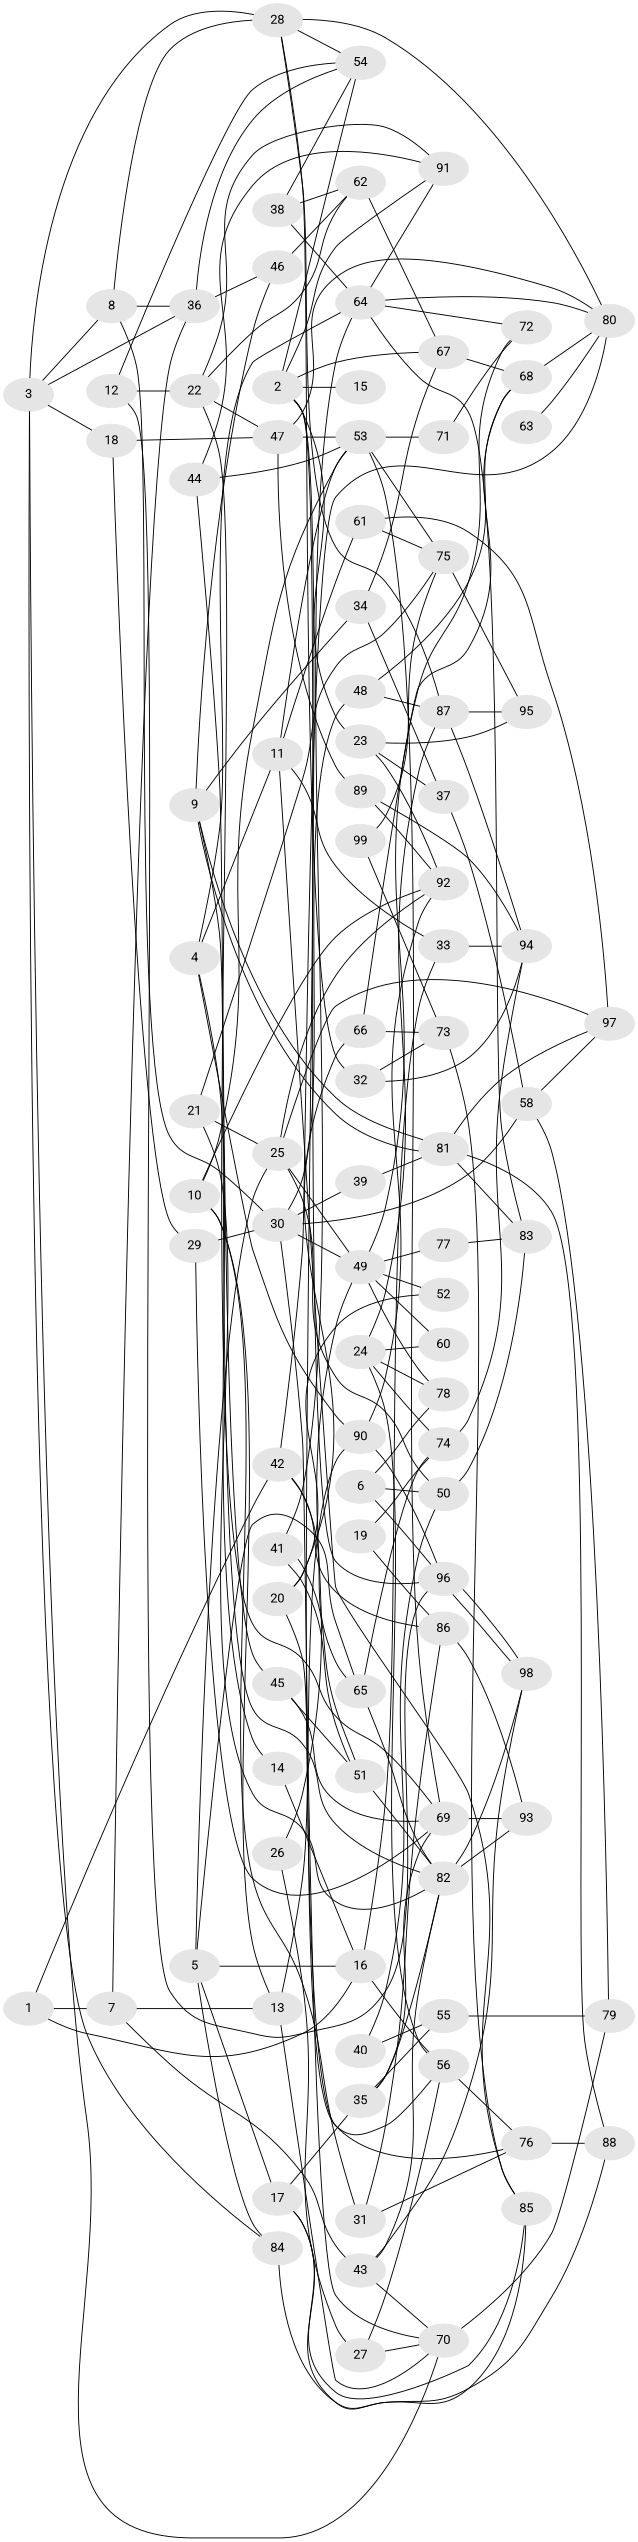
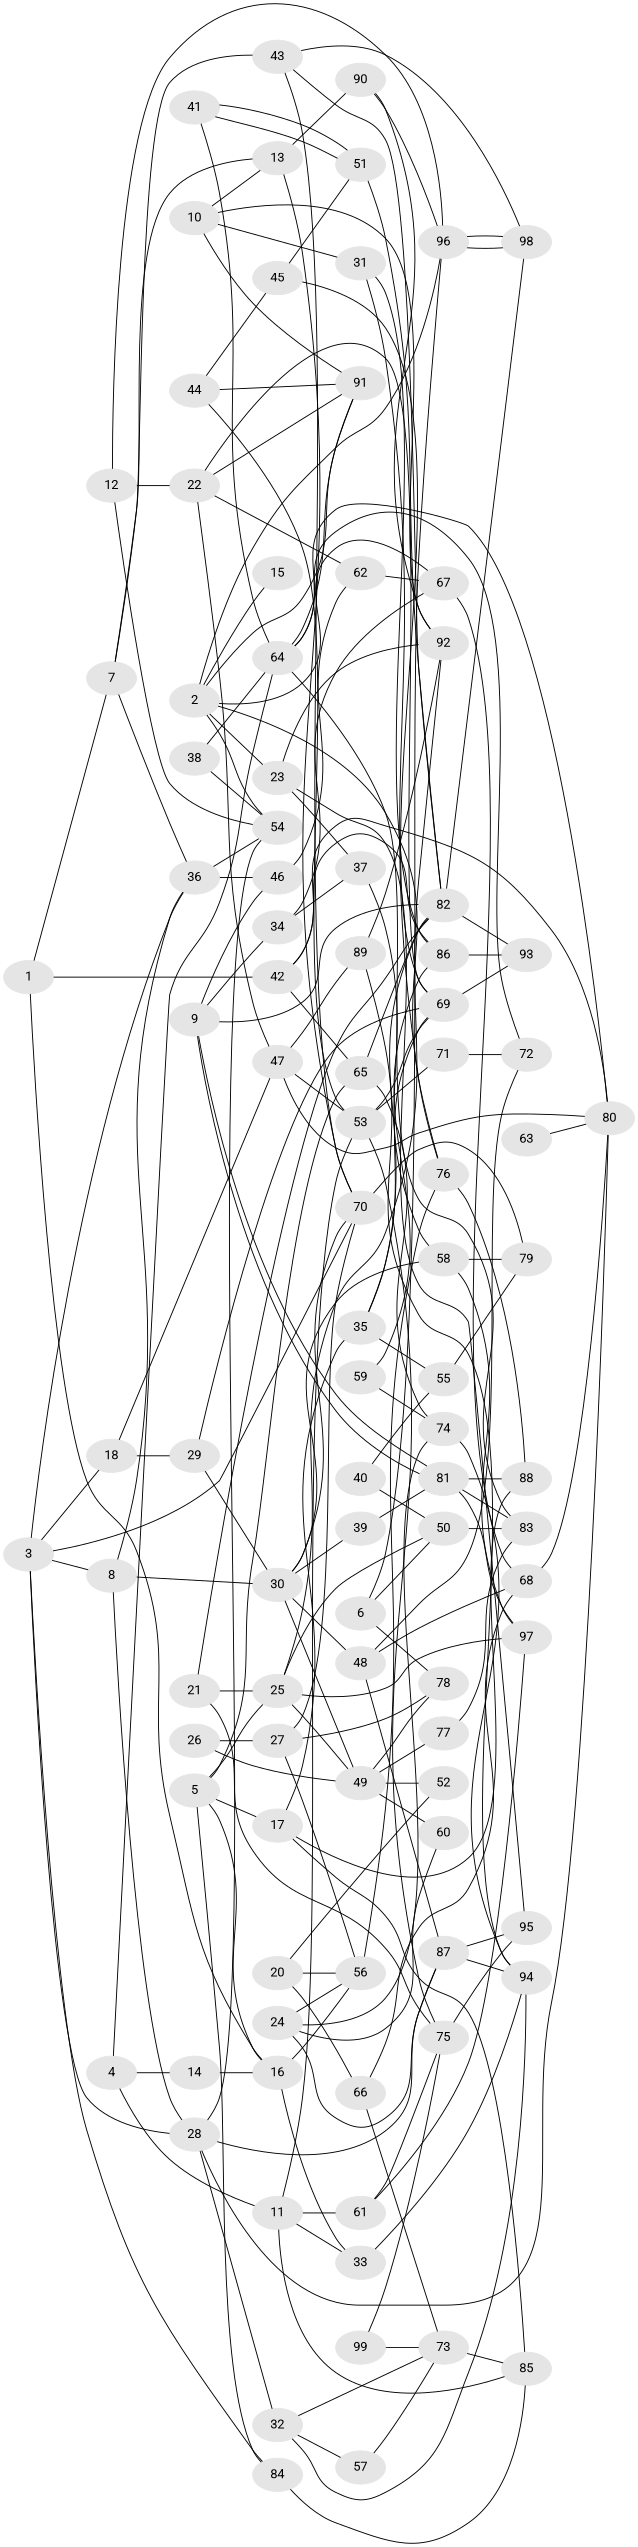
edge "62" -- "38": removed
edge "53" -- "10": now "91" -- "10"
edge "72" -- "49": now "72" -- "48"
edge "4" -- "90": removed
edge "24" -- "78": now "27" -- "78"
node "19": label "19" -> "59"
node "57": added
